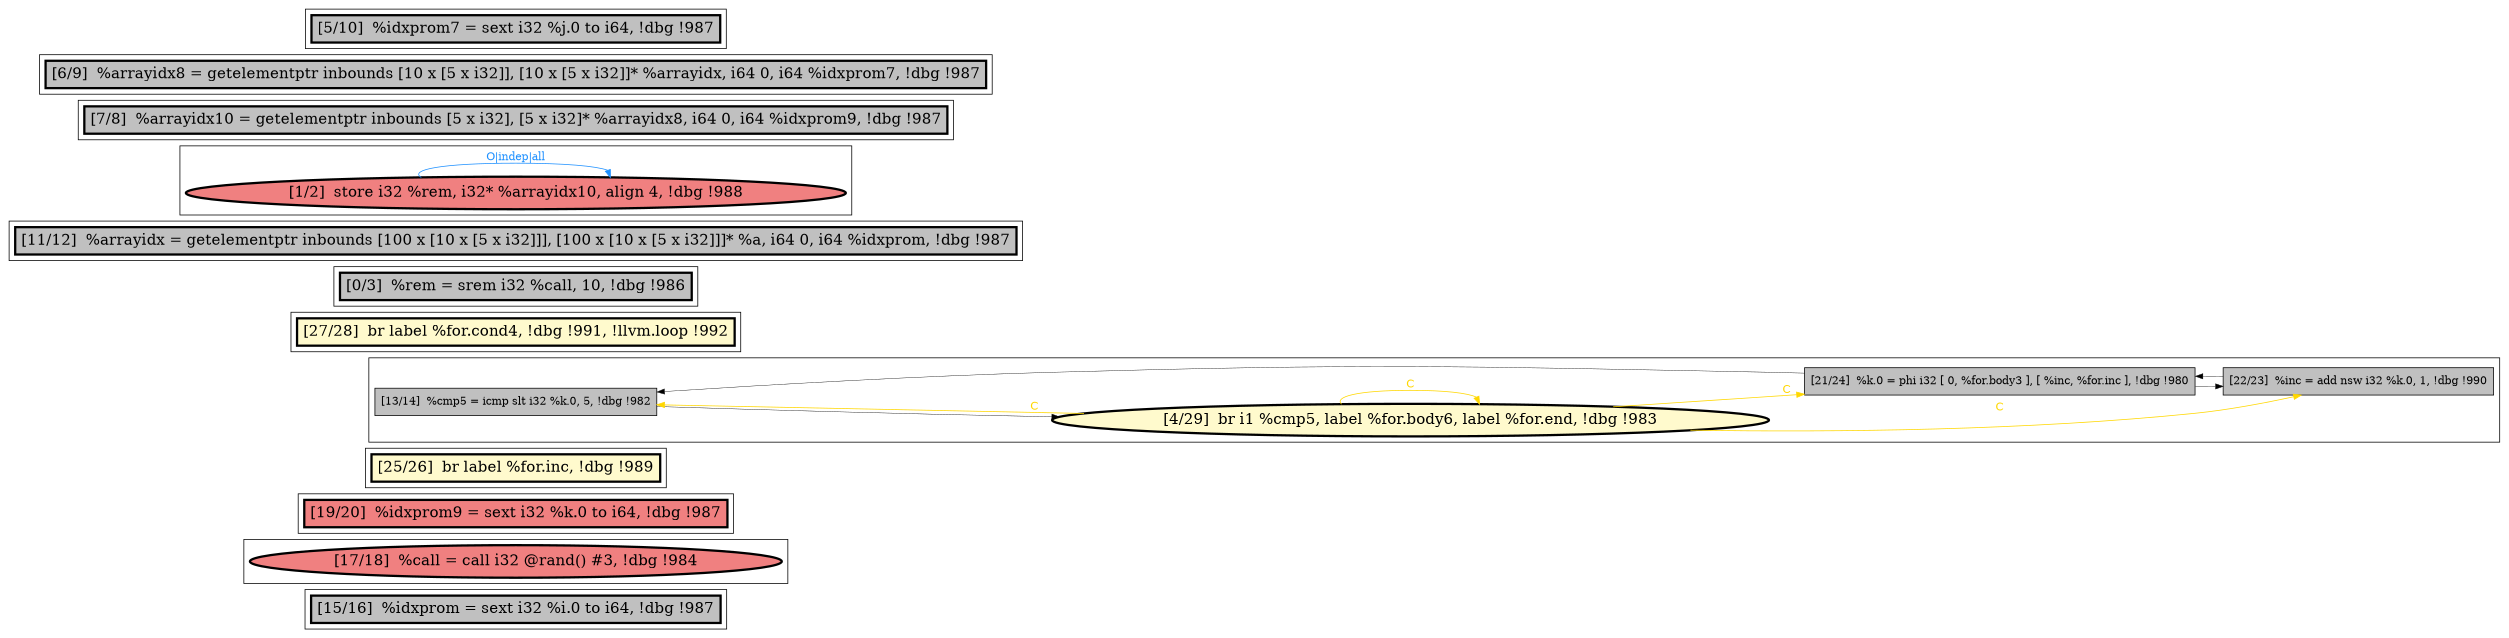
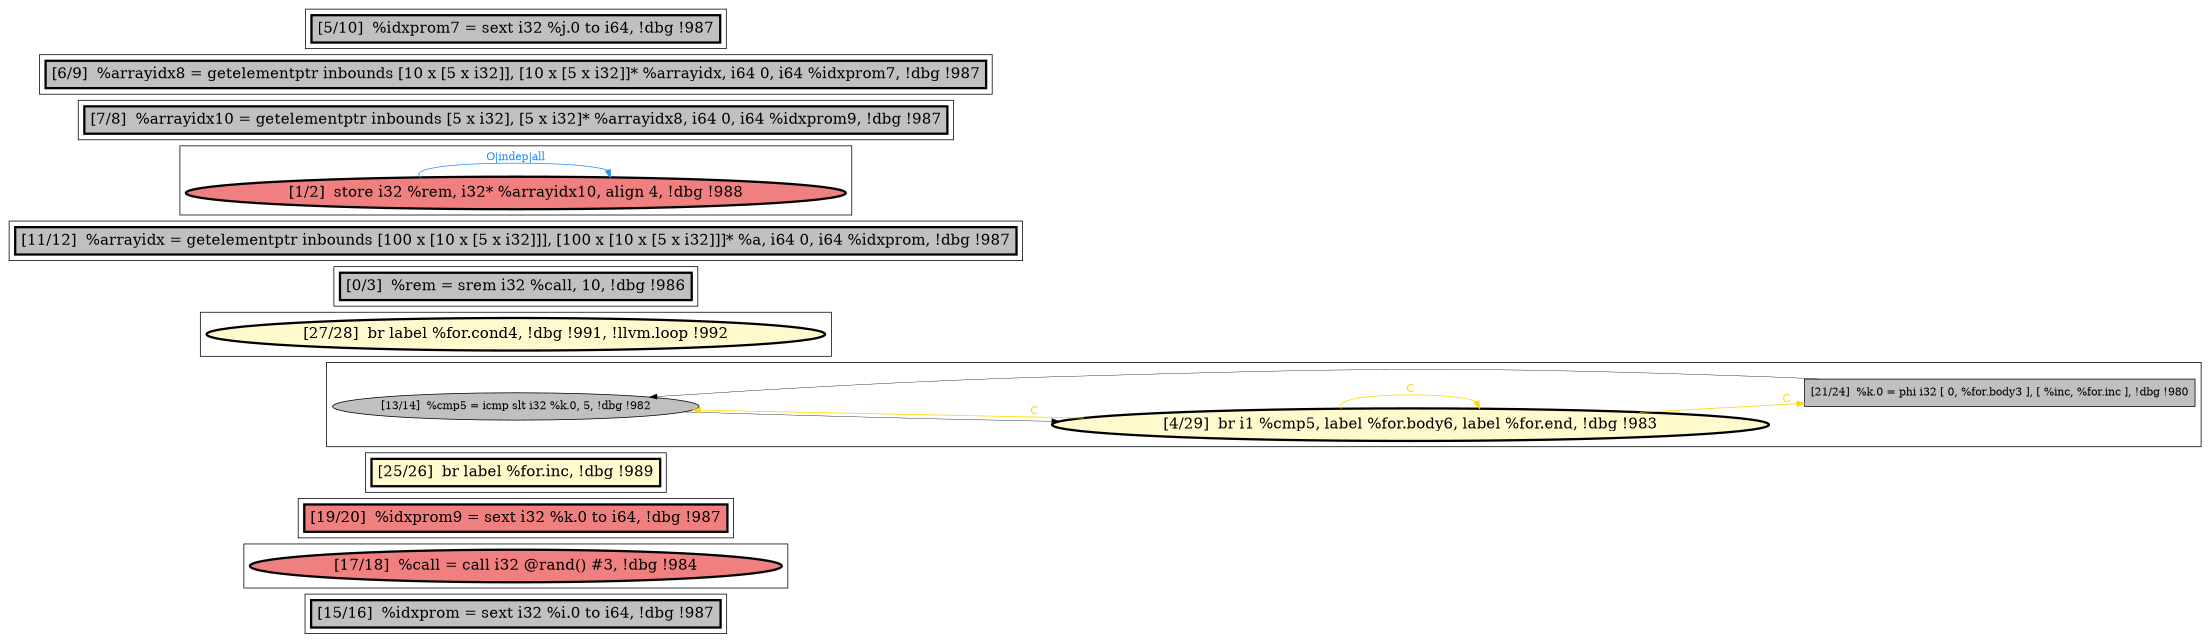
node "[27/28]  br label %for.cond4, !dbg !991, !llvm.loop !992": shape box -> ellipse
node "[22/23]  %inc = add nsw i32 %k.0, 1, !dbg !990": removed
node "[13/14]  %cmp5 = icmp slt i32 %k.0, 5, !dbg !982": shape box -> ellipse
